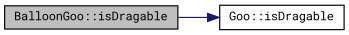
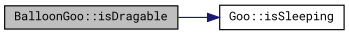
node "Goo::isDragable": label "Goo::isDragable" -> "Goo::isSleeping"
